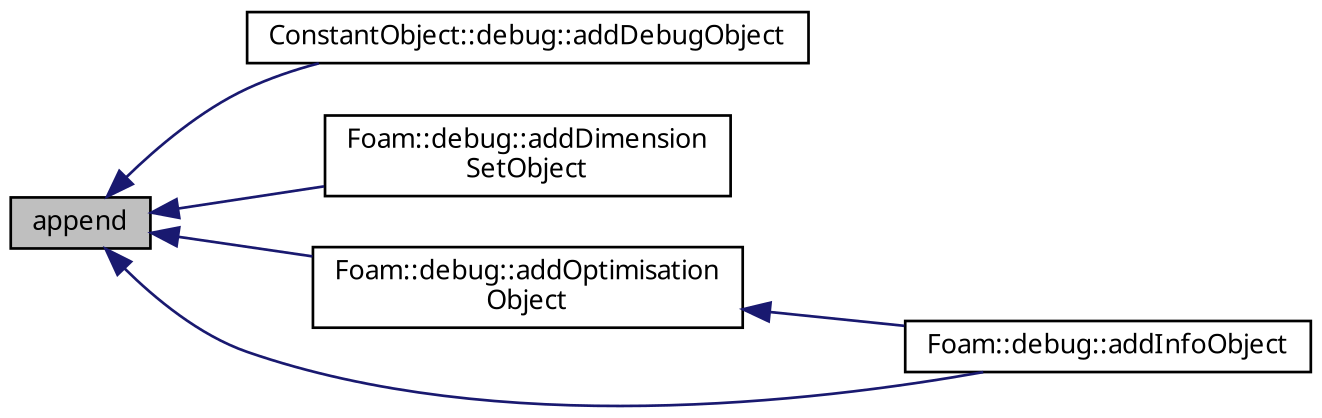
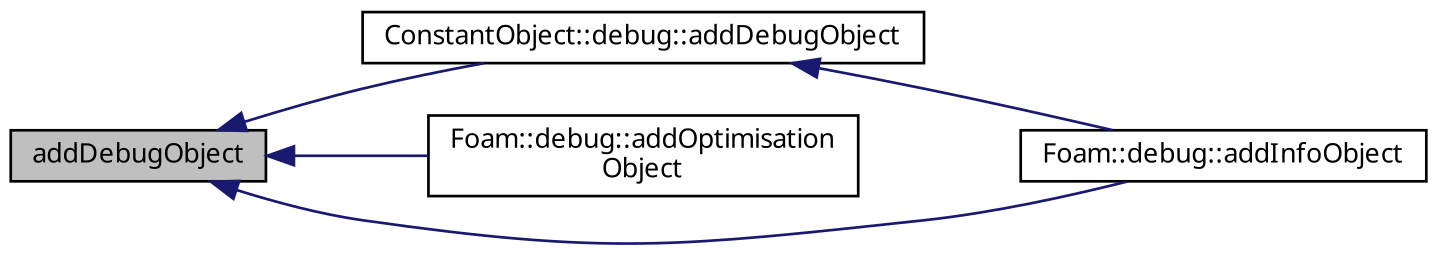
node "Foam::debug::addDimension SetObject": removed
node "append": label "append" -> "addDebugObject"
edge "Foam::debug::addInfoObject" -> "Foam::debug::addOptimisation Object": now "Foam::debug::addInfoObject" -> "ConstantObject::debug::addDebugObject"
